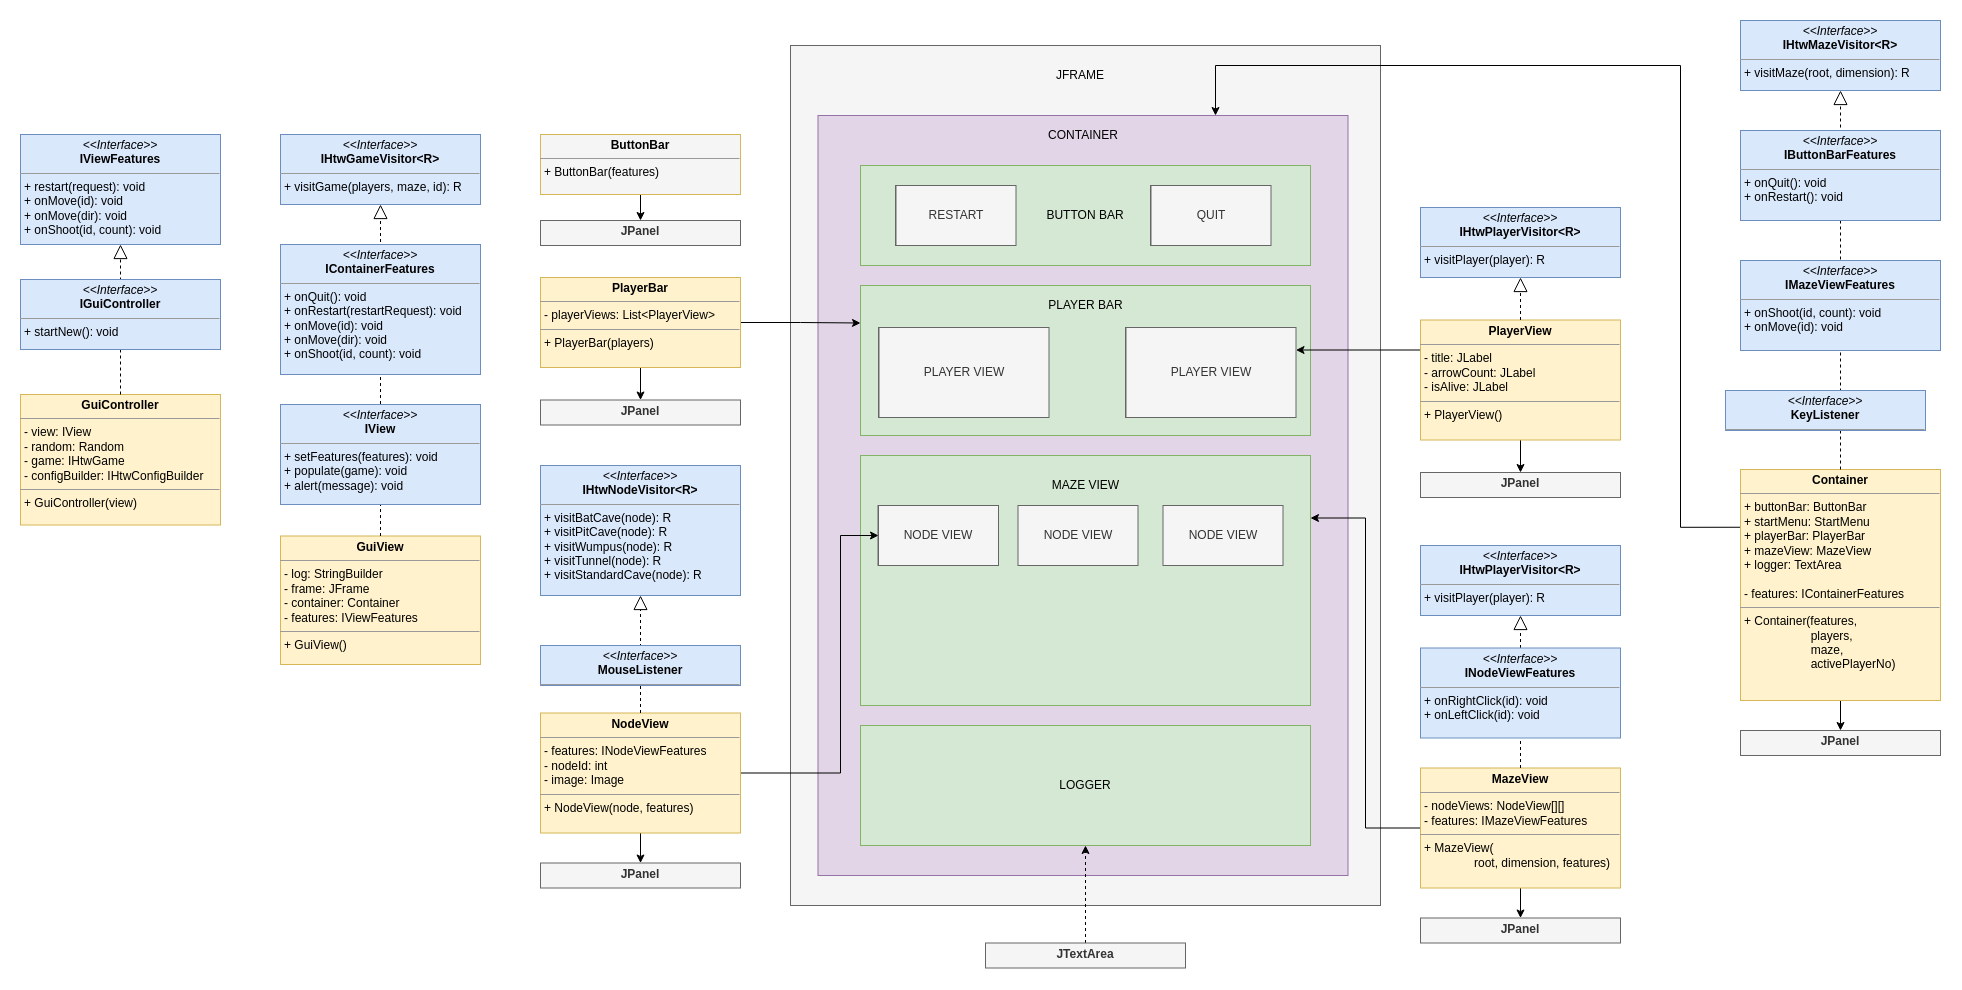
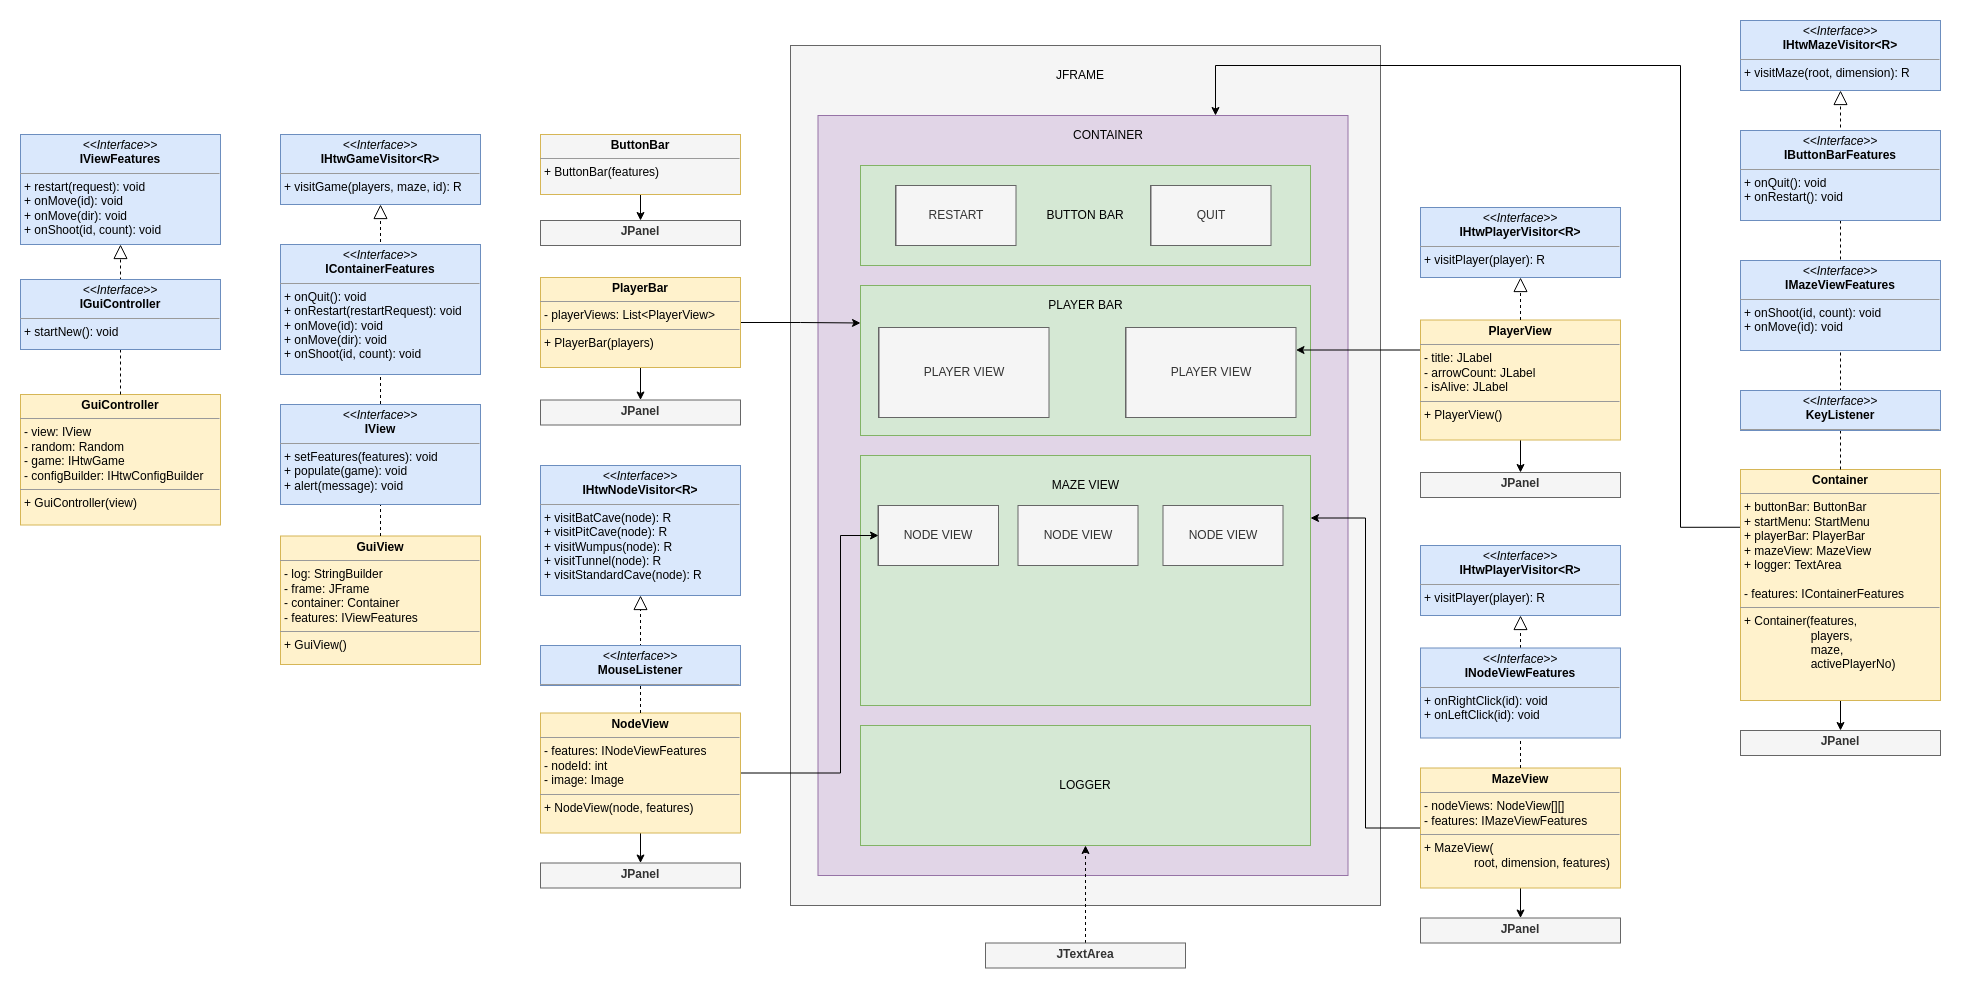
node "CONTAINER": moved (1083, 136) -> (1108, 136)
node "<<Interface>> KeyListener": moved (1826, 411) -> (1841, 411)
